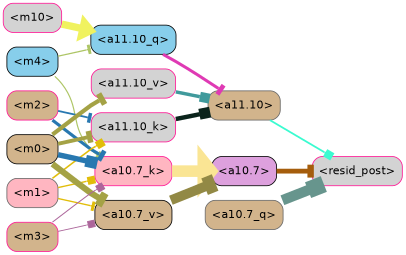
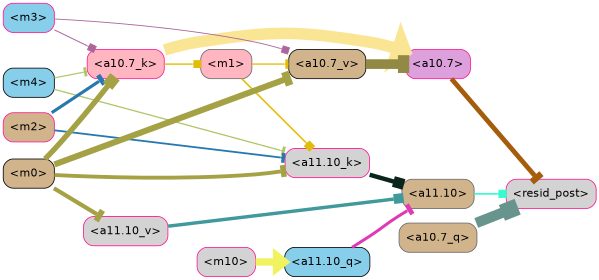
edge "<m4>" -> "<a11.10_q>": now "<m4>" -> "<a11.10_k>"
edge "<m0>" -> "<a10.7_k>": color #2878b0 -> #a4a245
node "<a10.7>": color black -> deeppink
edge "<m1>" -> "<a10.7_k>": reversed
node "<m3>": fillcolor tan -> skyblue
